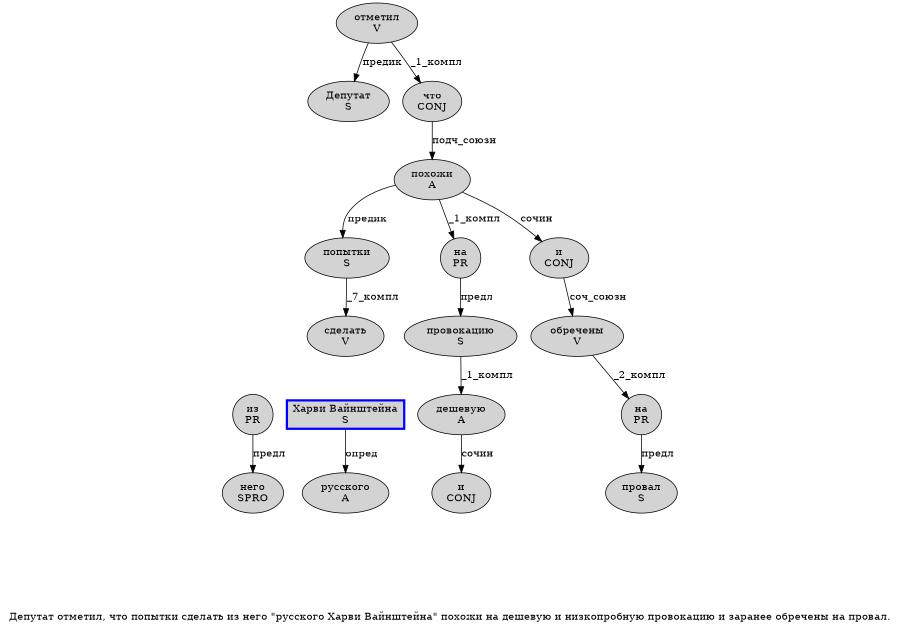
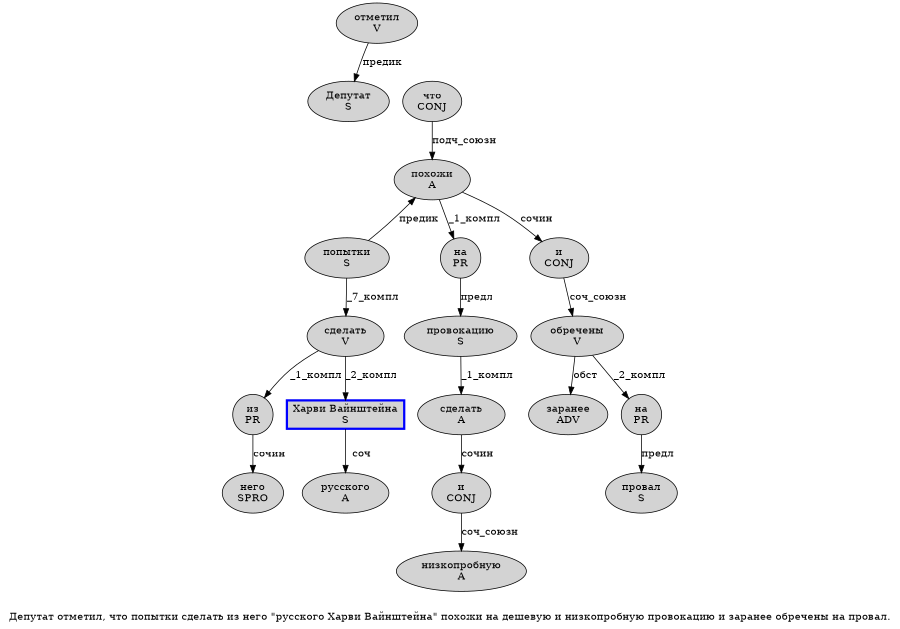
edge "отметил V" -> "что CONJ": removed, label "_1_компл"
edge "похожи A" -> "попытки S": reversed
edge "сделать V" -> "из PR": added, label "_1_компл"
edge "сделать V" -> "Харви Вайнштейна S": added, label "_2_компл"
node "дешевую A": label "дешевую A" -> "сделать A"
node "заранее ADV": added
edge "из PR" -> "него SPRO": label "предл" -> "сочин"
edge "Харви Вайнштейна S" -> "русского A": label "опред" -> "соч"
node "низкопробную A": added
